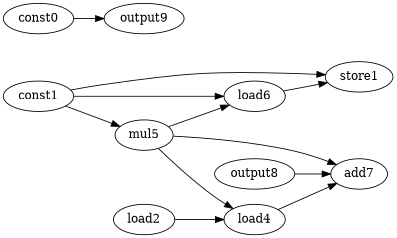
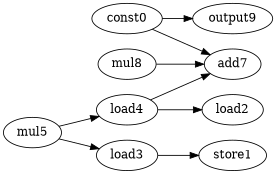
node "const1": removed
node "load6": label "load6" -> "load3"
edge "mul5" -> "add7": now "const0" -> "add7"
node "output8": label "output8" -> "mul8"
edge "load2" -> "load4": reversed
